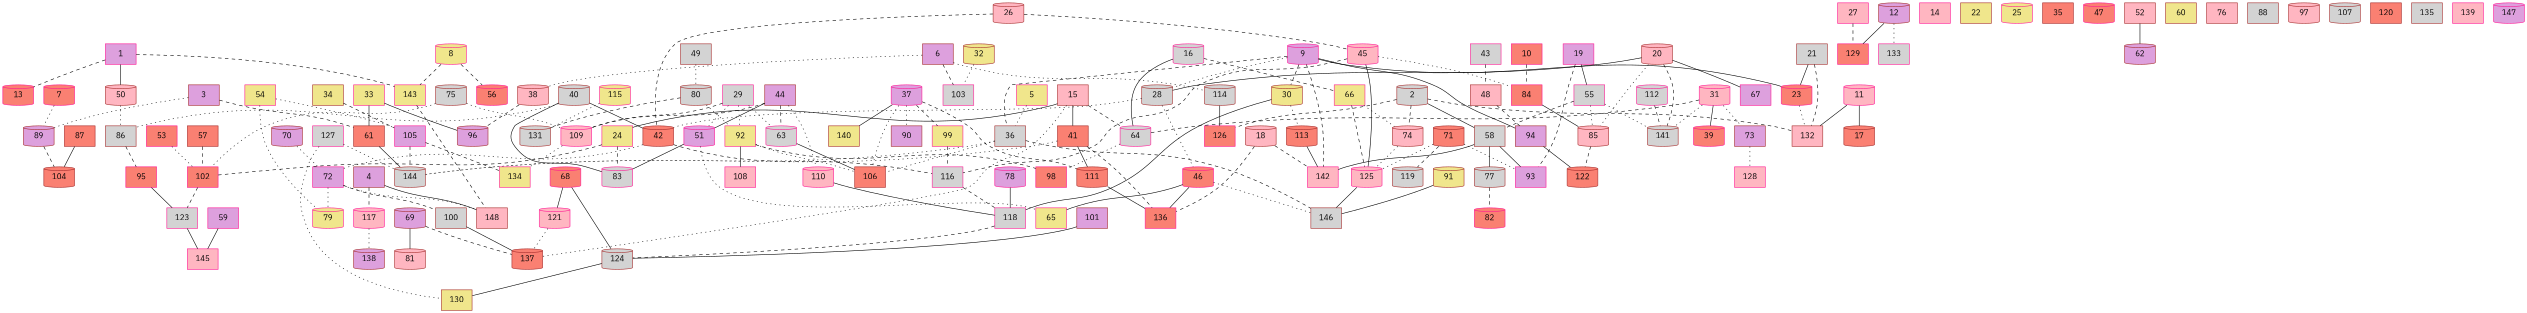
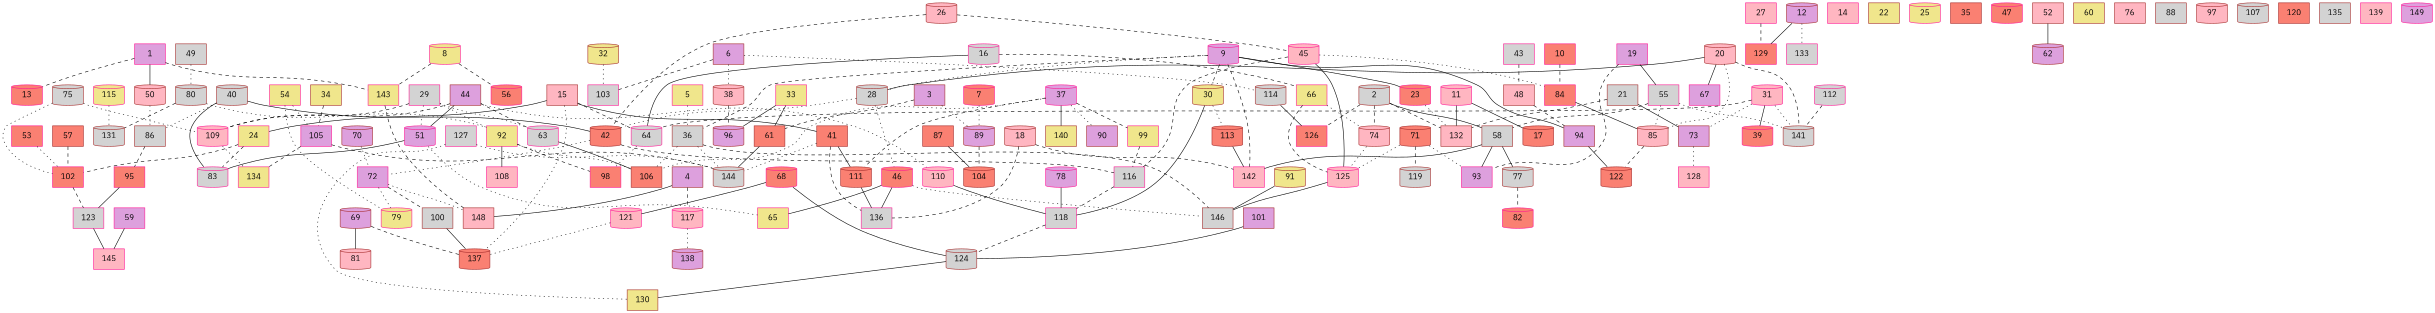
node "147": label "147" -> "149"
edge "21" -- "23": now "21" -- "73"
node "136": fillcolor salmon -> lightgrey
